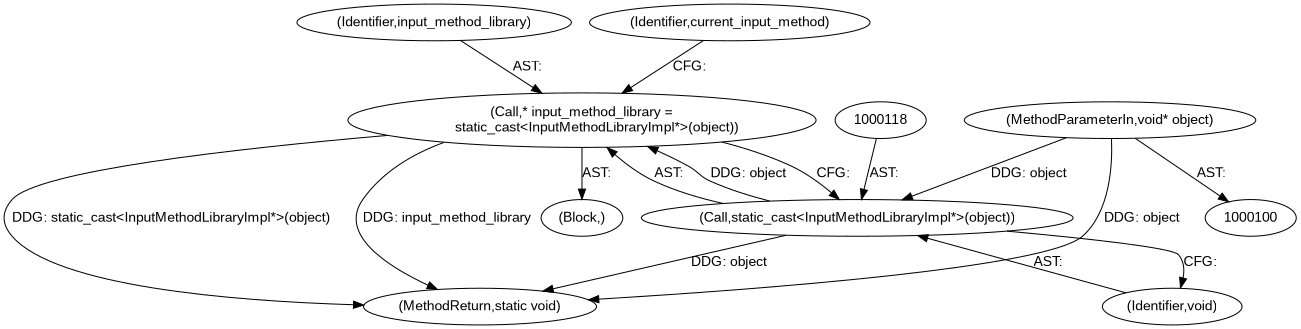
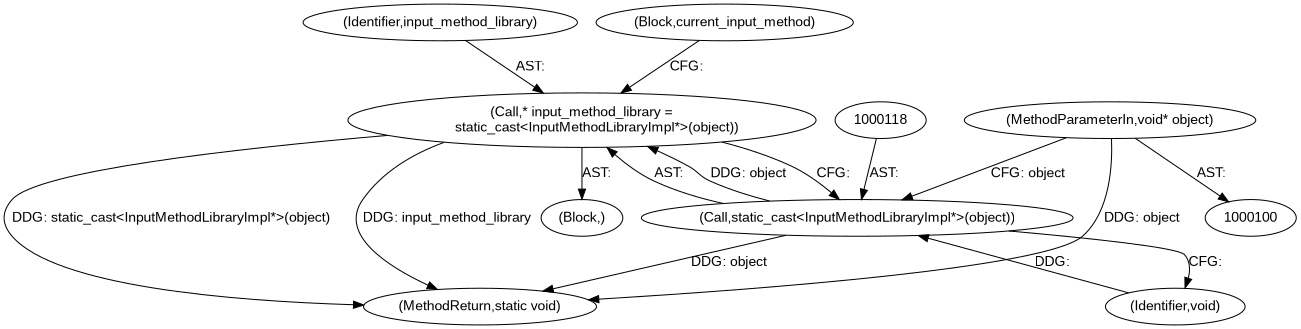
node "(Identifier,current_input_method)": label "(Identifier,current_input_method)" -> "(Block,current_input_method)"
edge "(MethodParameterIn,void* object)" -> "(Call,static_cast<InputMethodLibraryImpl*>(object))": label "DDG: object" -> "CFG: object"
edge "(Identifier,void)" -> "(Call,static_cast<InputMethodLibraryImpl*>(object))": label "AST: " -> "DDG: "
